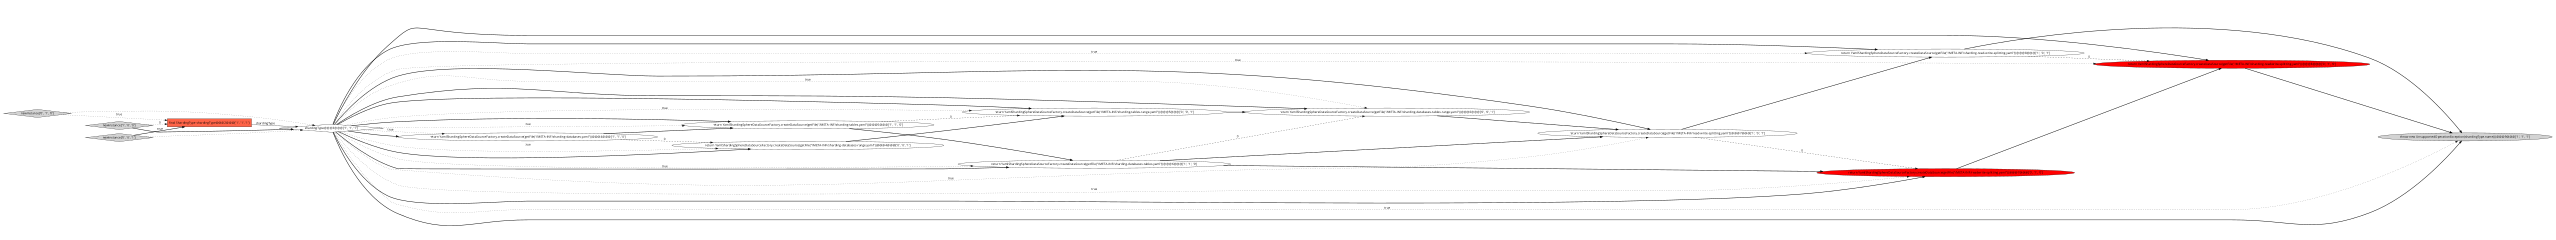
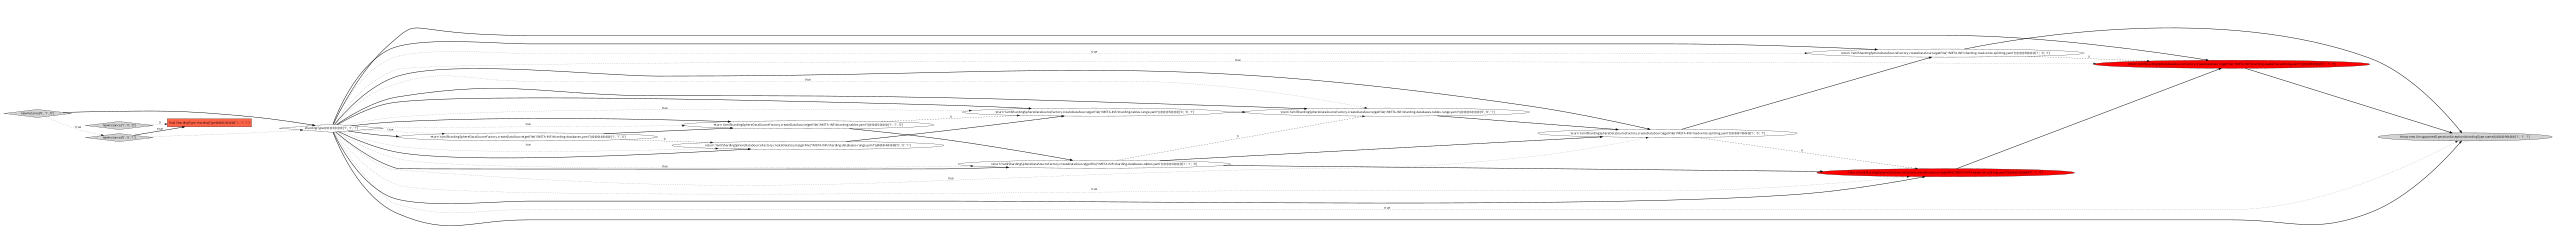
edge "newInstance['0', '1', '0']" -> "shardingType@@@3@@@['1', '1', '1']": style dotted -> bold
edge "newInstance['0', '1', '0']" -> "final ShardingType shardingType@@@2@@@['1', '1', '1']": now "newInstance['0', '1', '0']" -> "newInstance['0', '0', '1']"
edge "final ShardingType shardingType@@@2@@@['1', '1', '1']" -> "shardingType@@@3@@@['1', '1', '1']": removed, label "shardingType"
edge "newInstance['1', '0', '0']" -> "shardingType@@@3@@@['1', '1', '1']": removed
